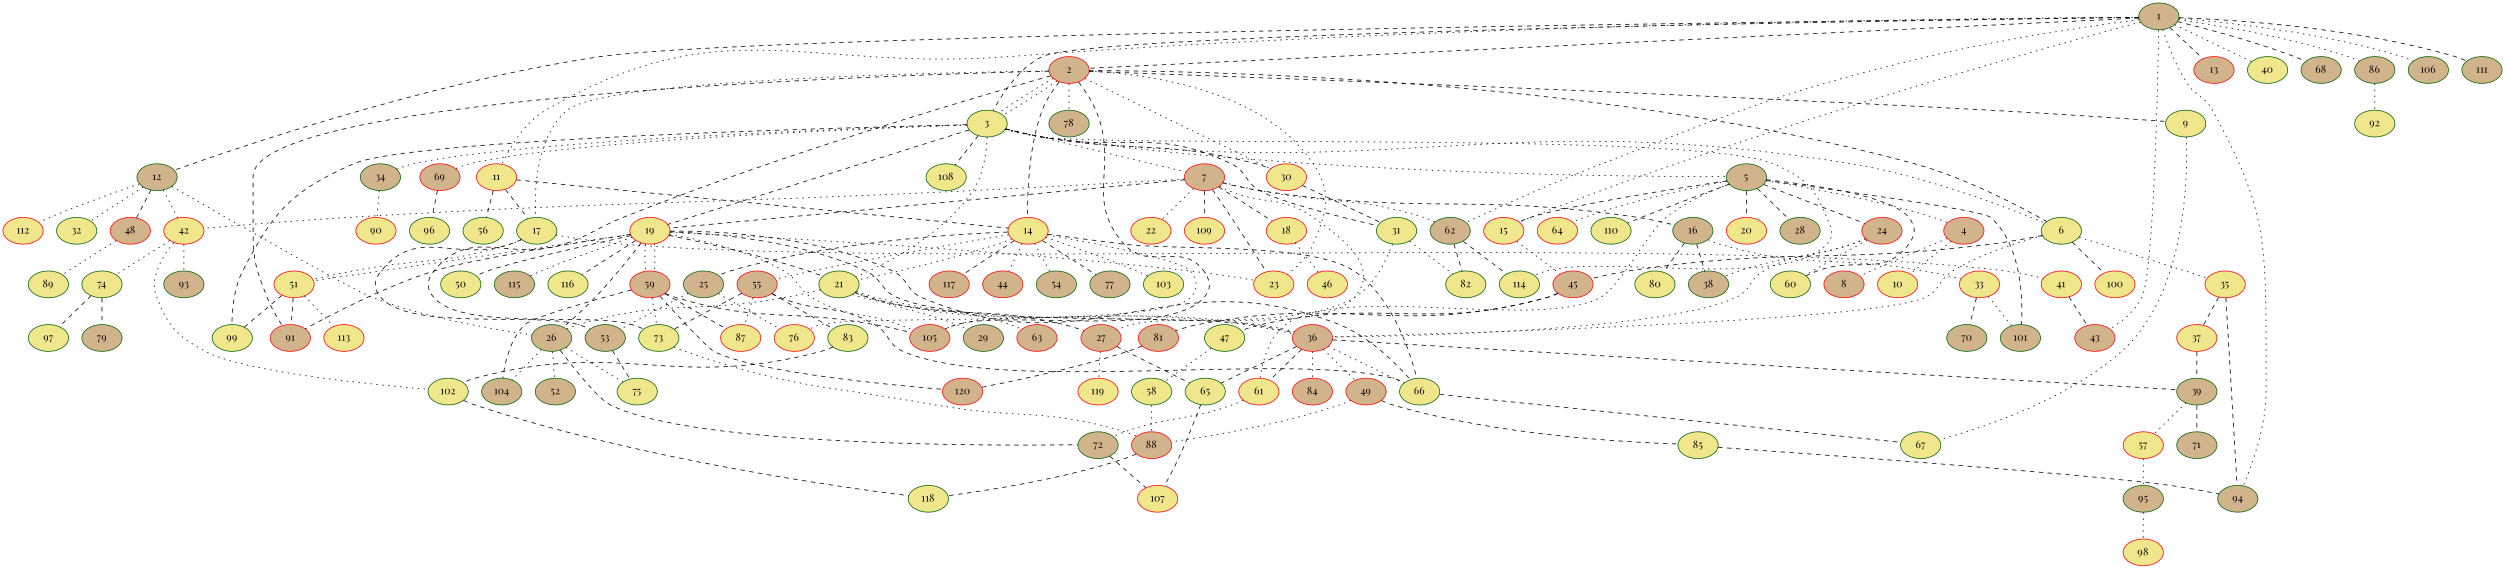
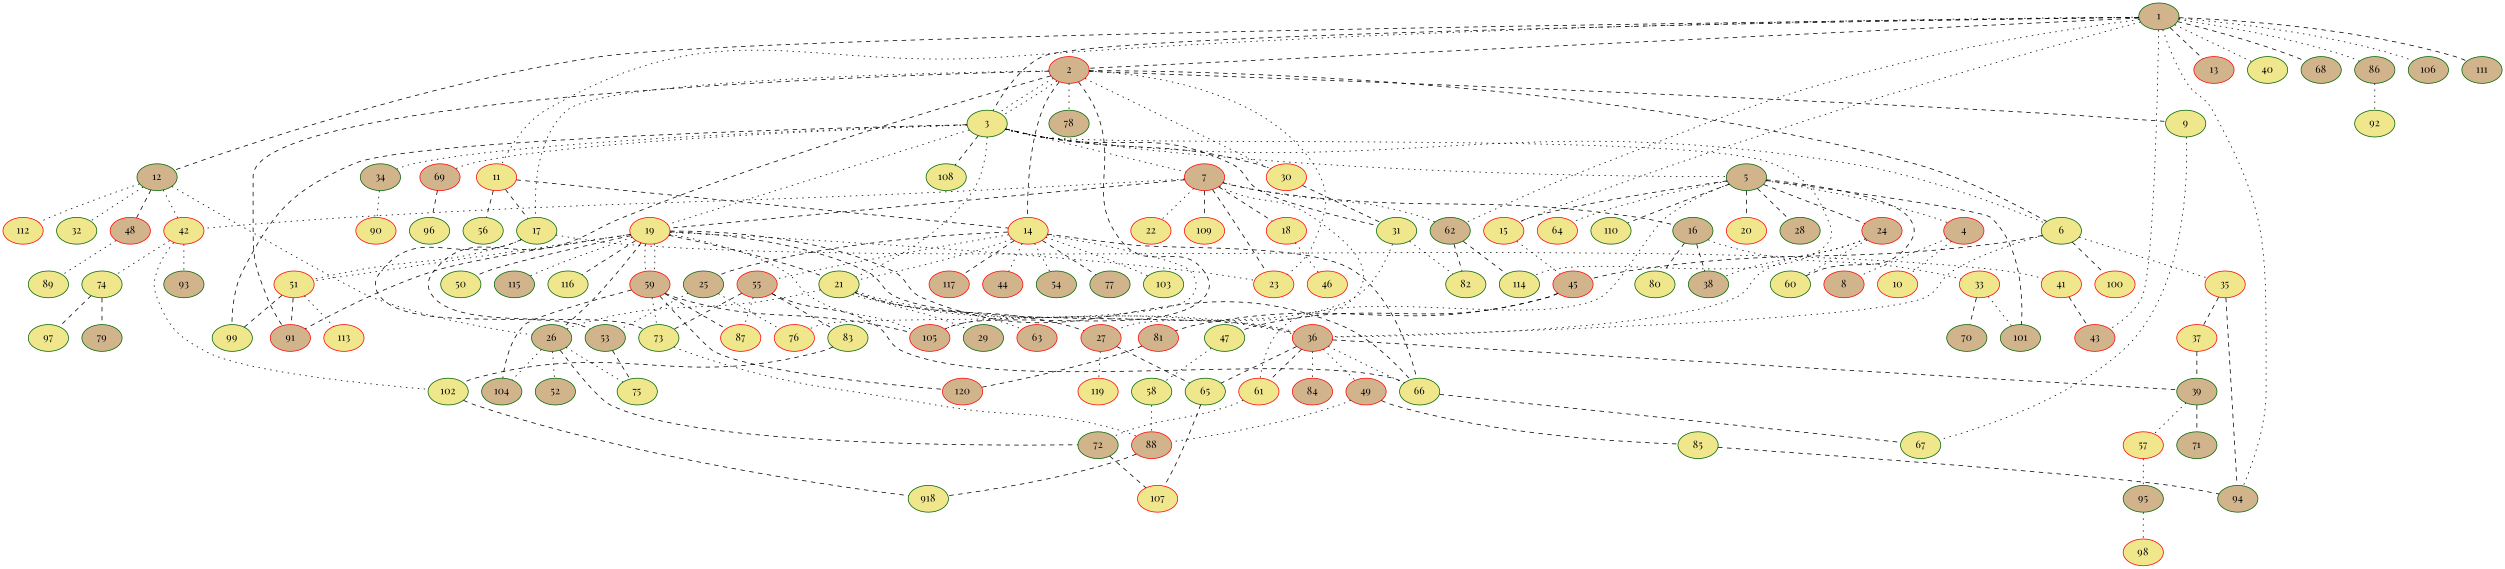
edge "3" -- "19": style dashed -> dotted
node "118": label "118" -> "918"
